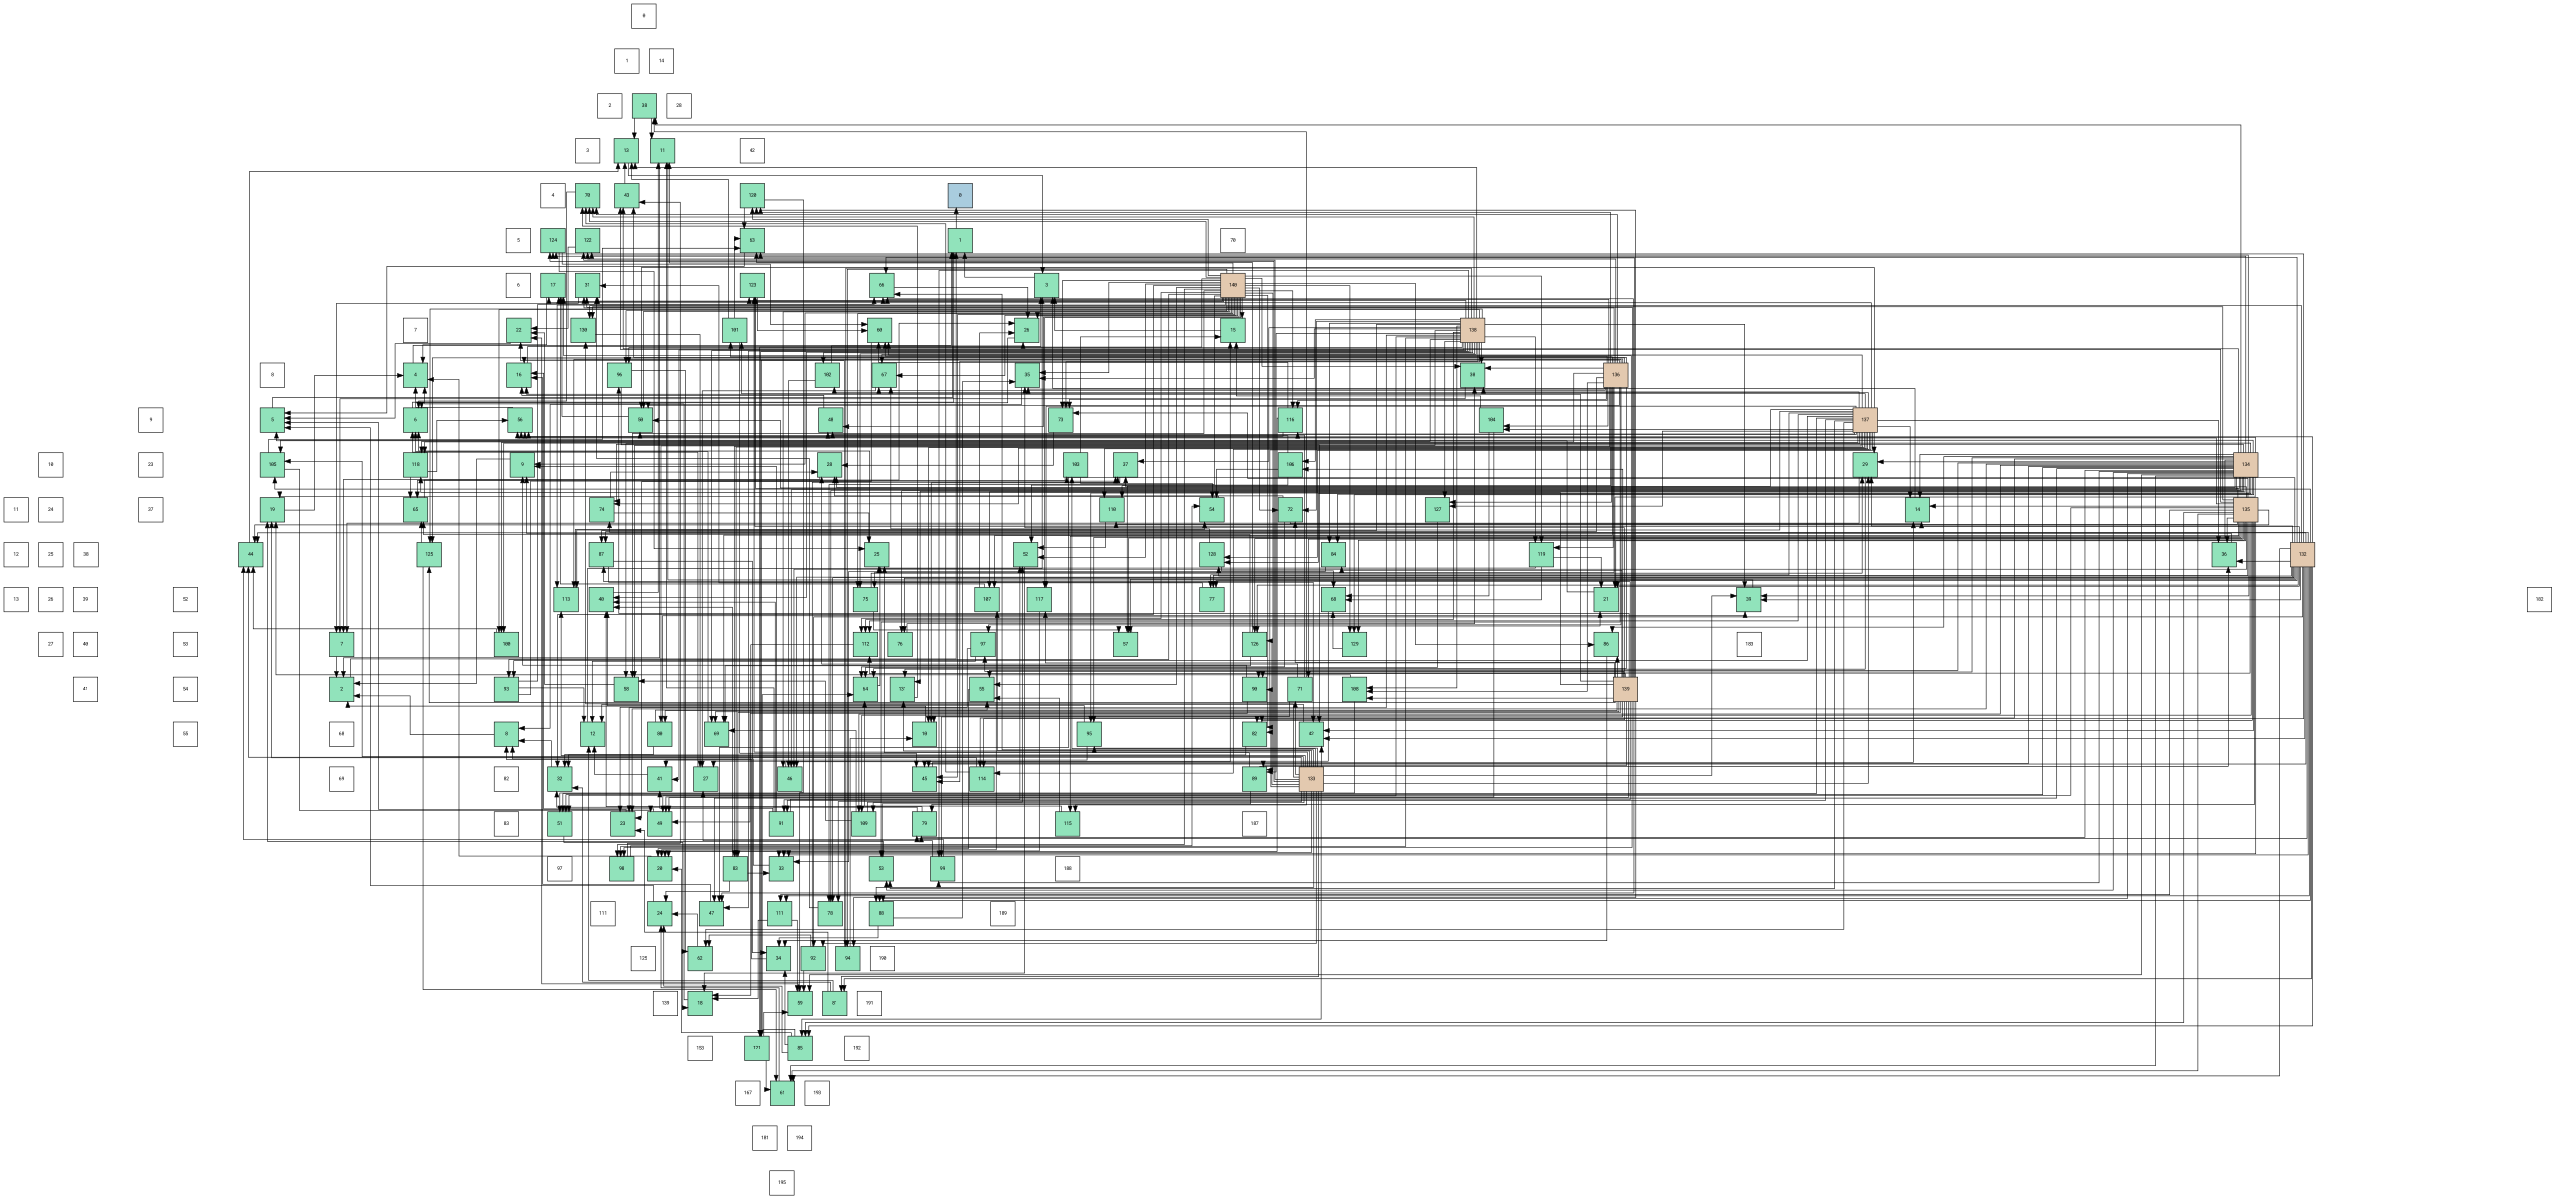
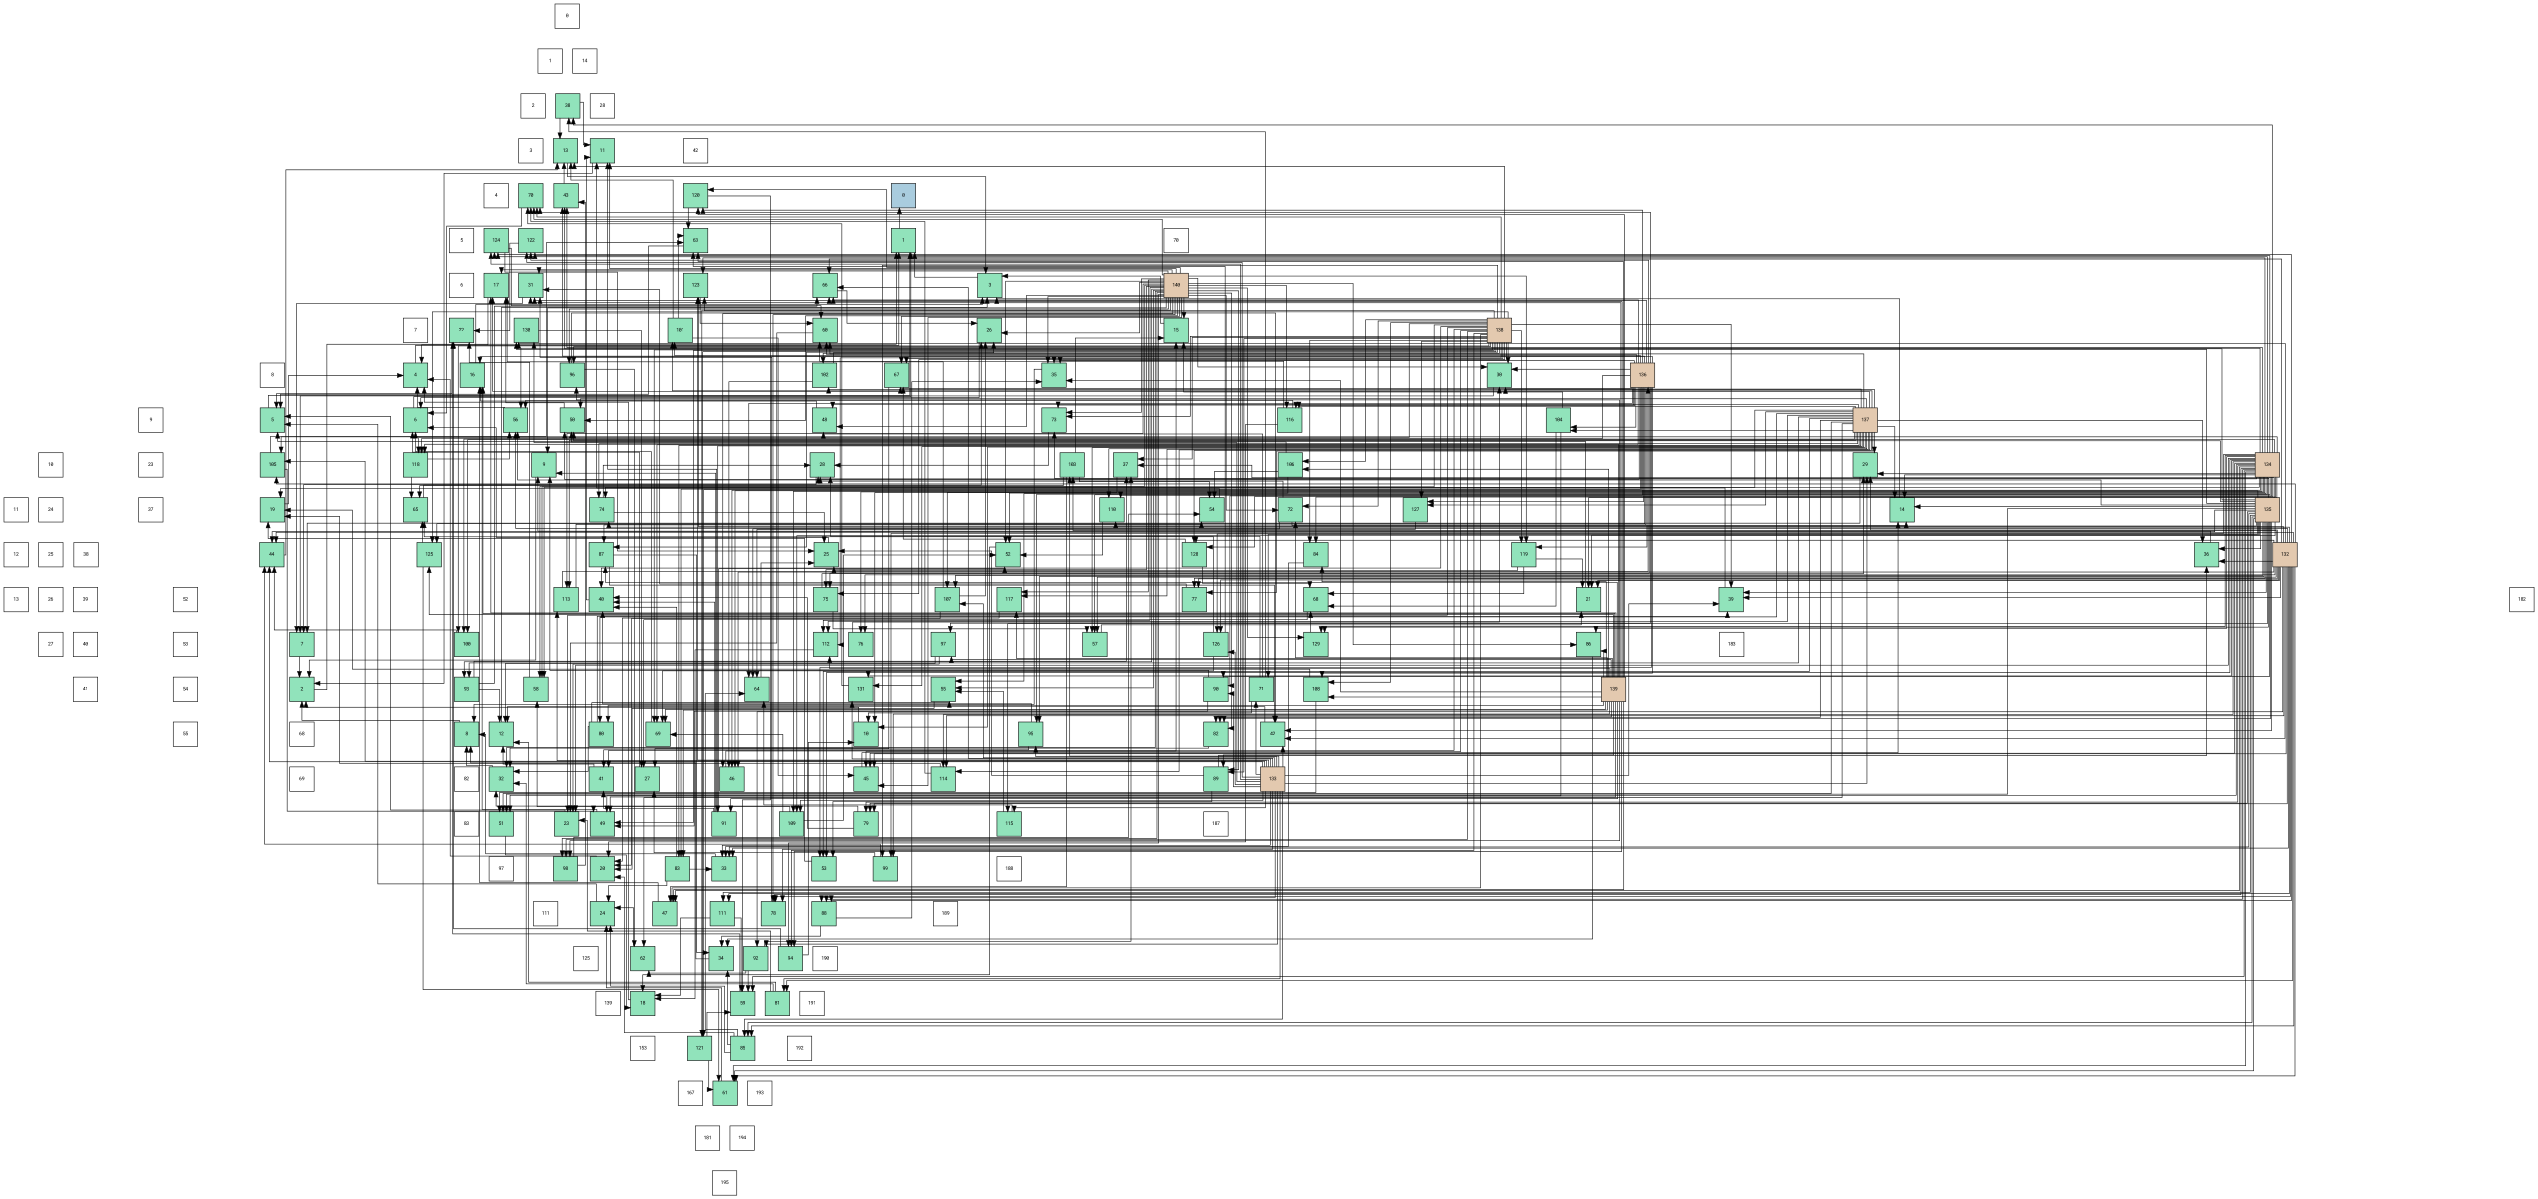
edge "136" -> "113": reversed
edge "29" -> "131": now "137" -> "131"
